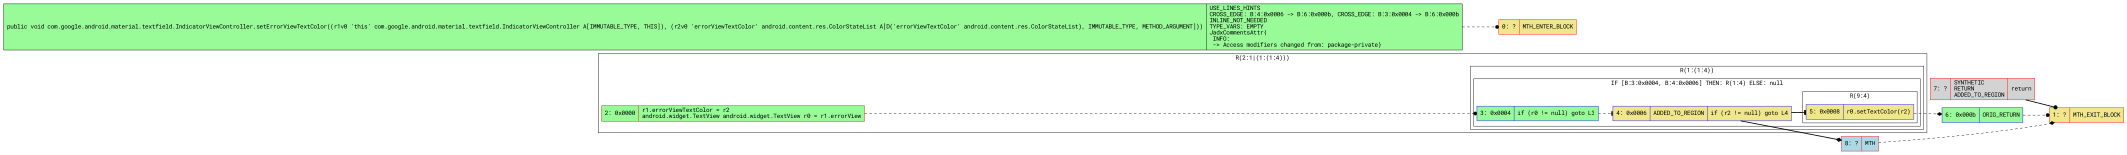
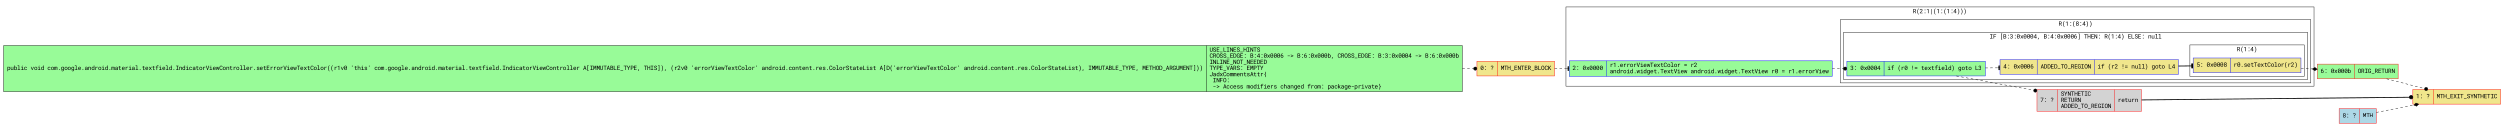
edge "0: ?" -> "2: 0x0000": added
cluster "R(1:(1:4))": label "R(1:(1:4))" -> "R(1:(8:4))"
edge "3: 0x0004" -> "7: ?": added
cluster "R(9:4)": label "R(9:4)" -> "R(1:4)"
node "3: 0x0004": text "if (r0 != null) goto L3" -> "if (r0 != textfield) goto L3"
node "2: 0x0000": color red -> blue
node "6: 0x000b": color blue -> red
node "1: ?": text "MTH_EXIT_BLOCK" -> "MTH_EXIT_SYNTHETIC"
edge "4: 0x0006" -> "8: ?": removed
